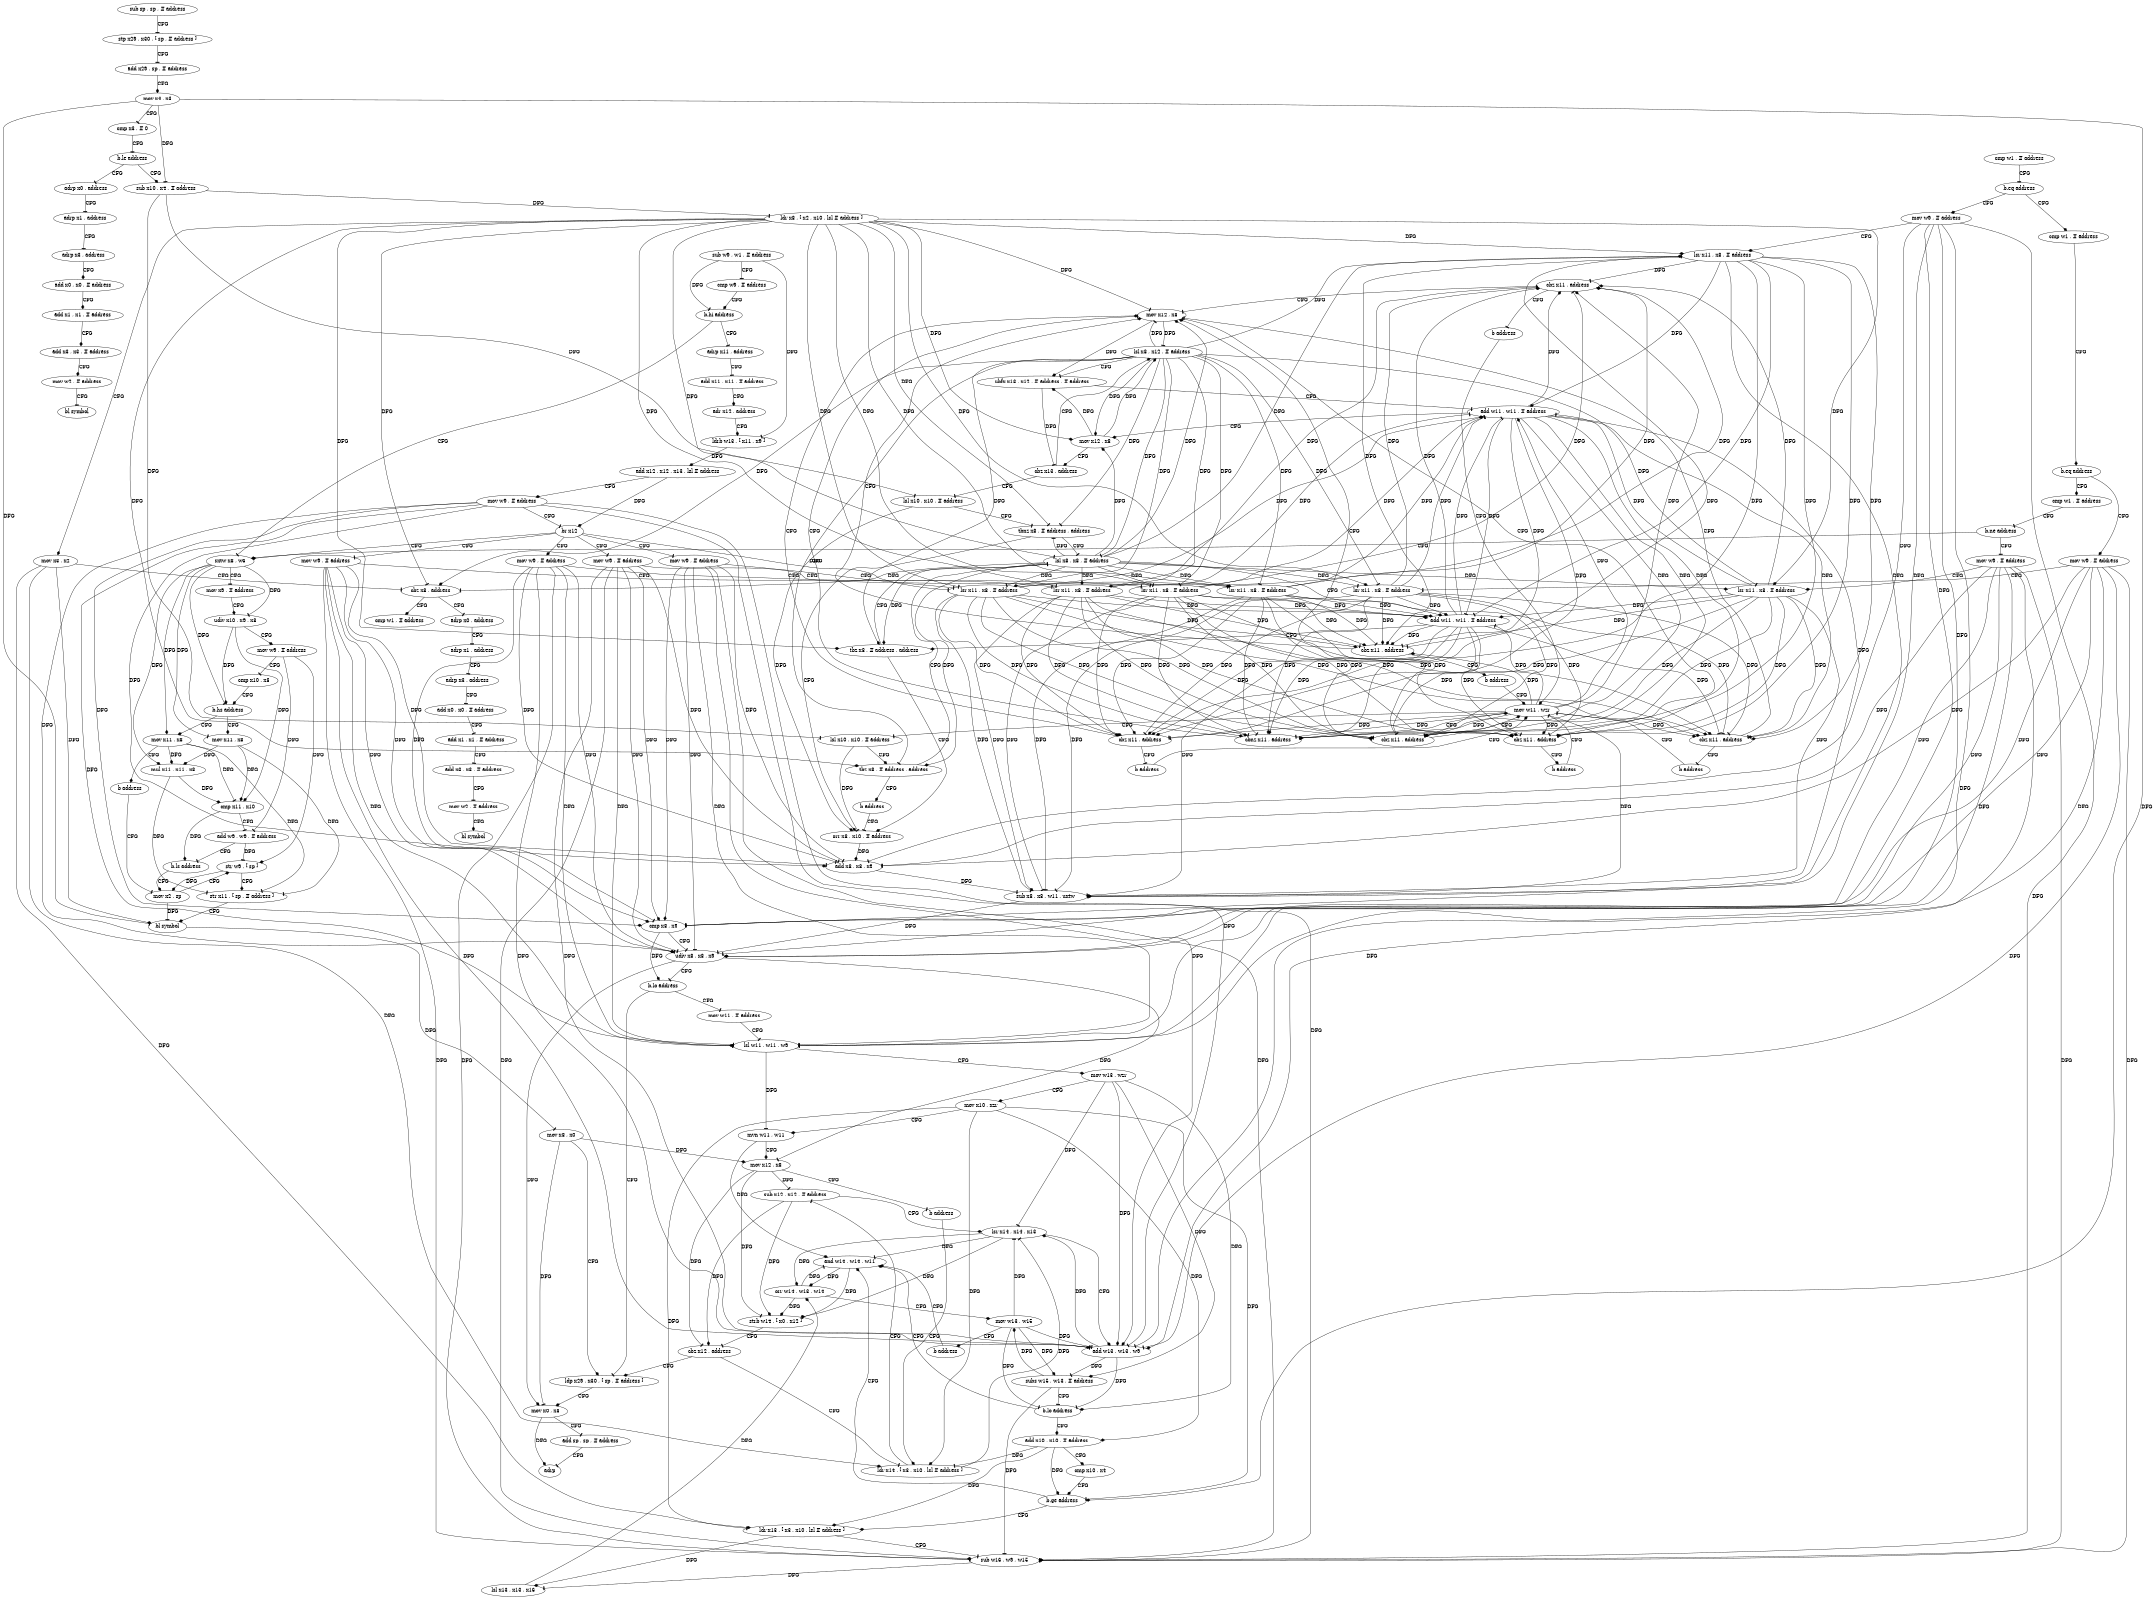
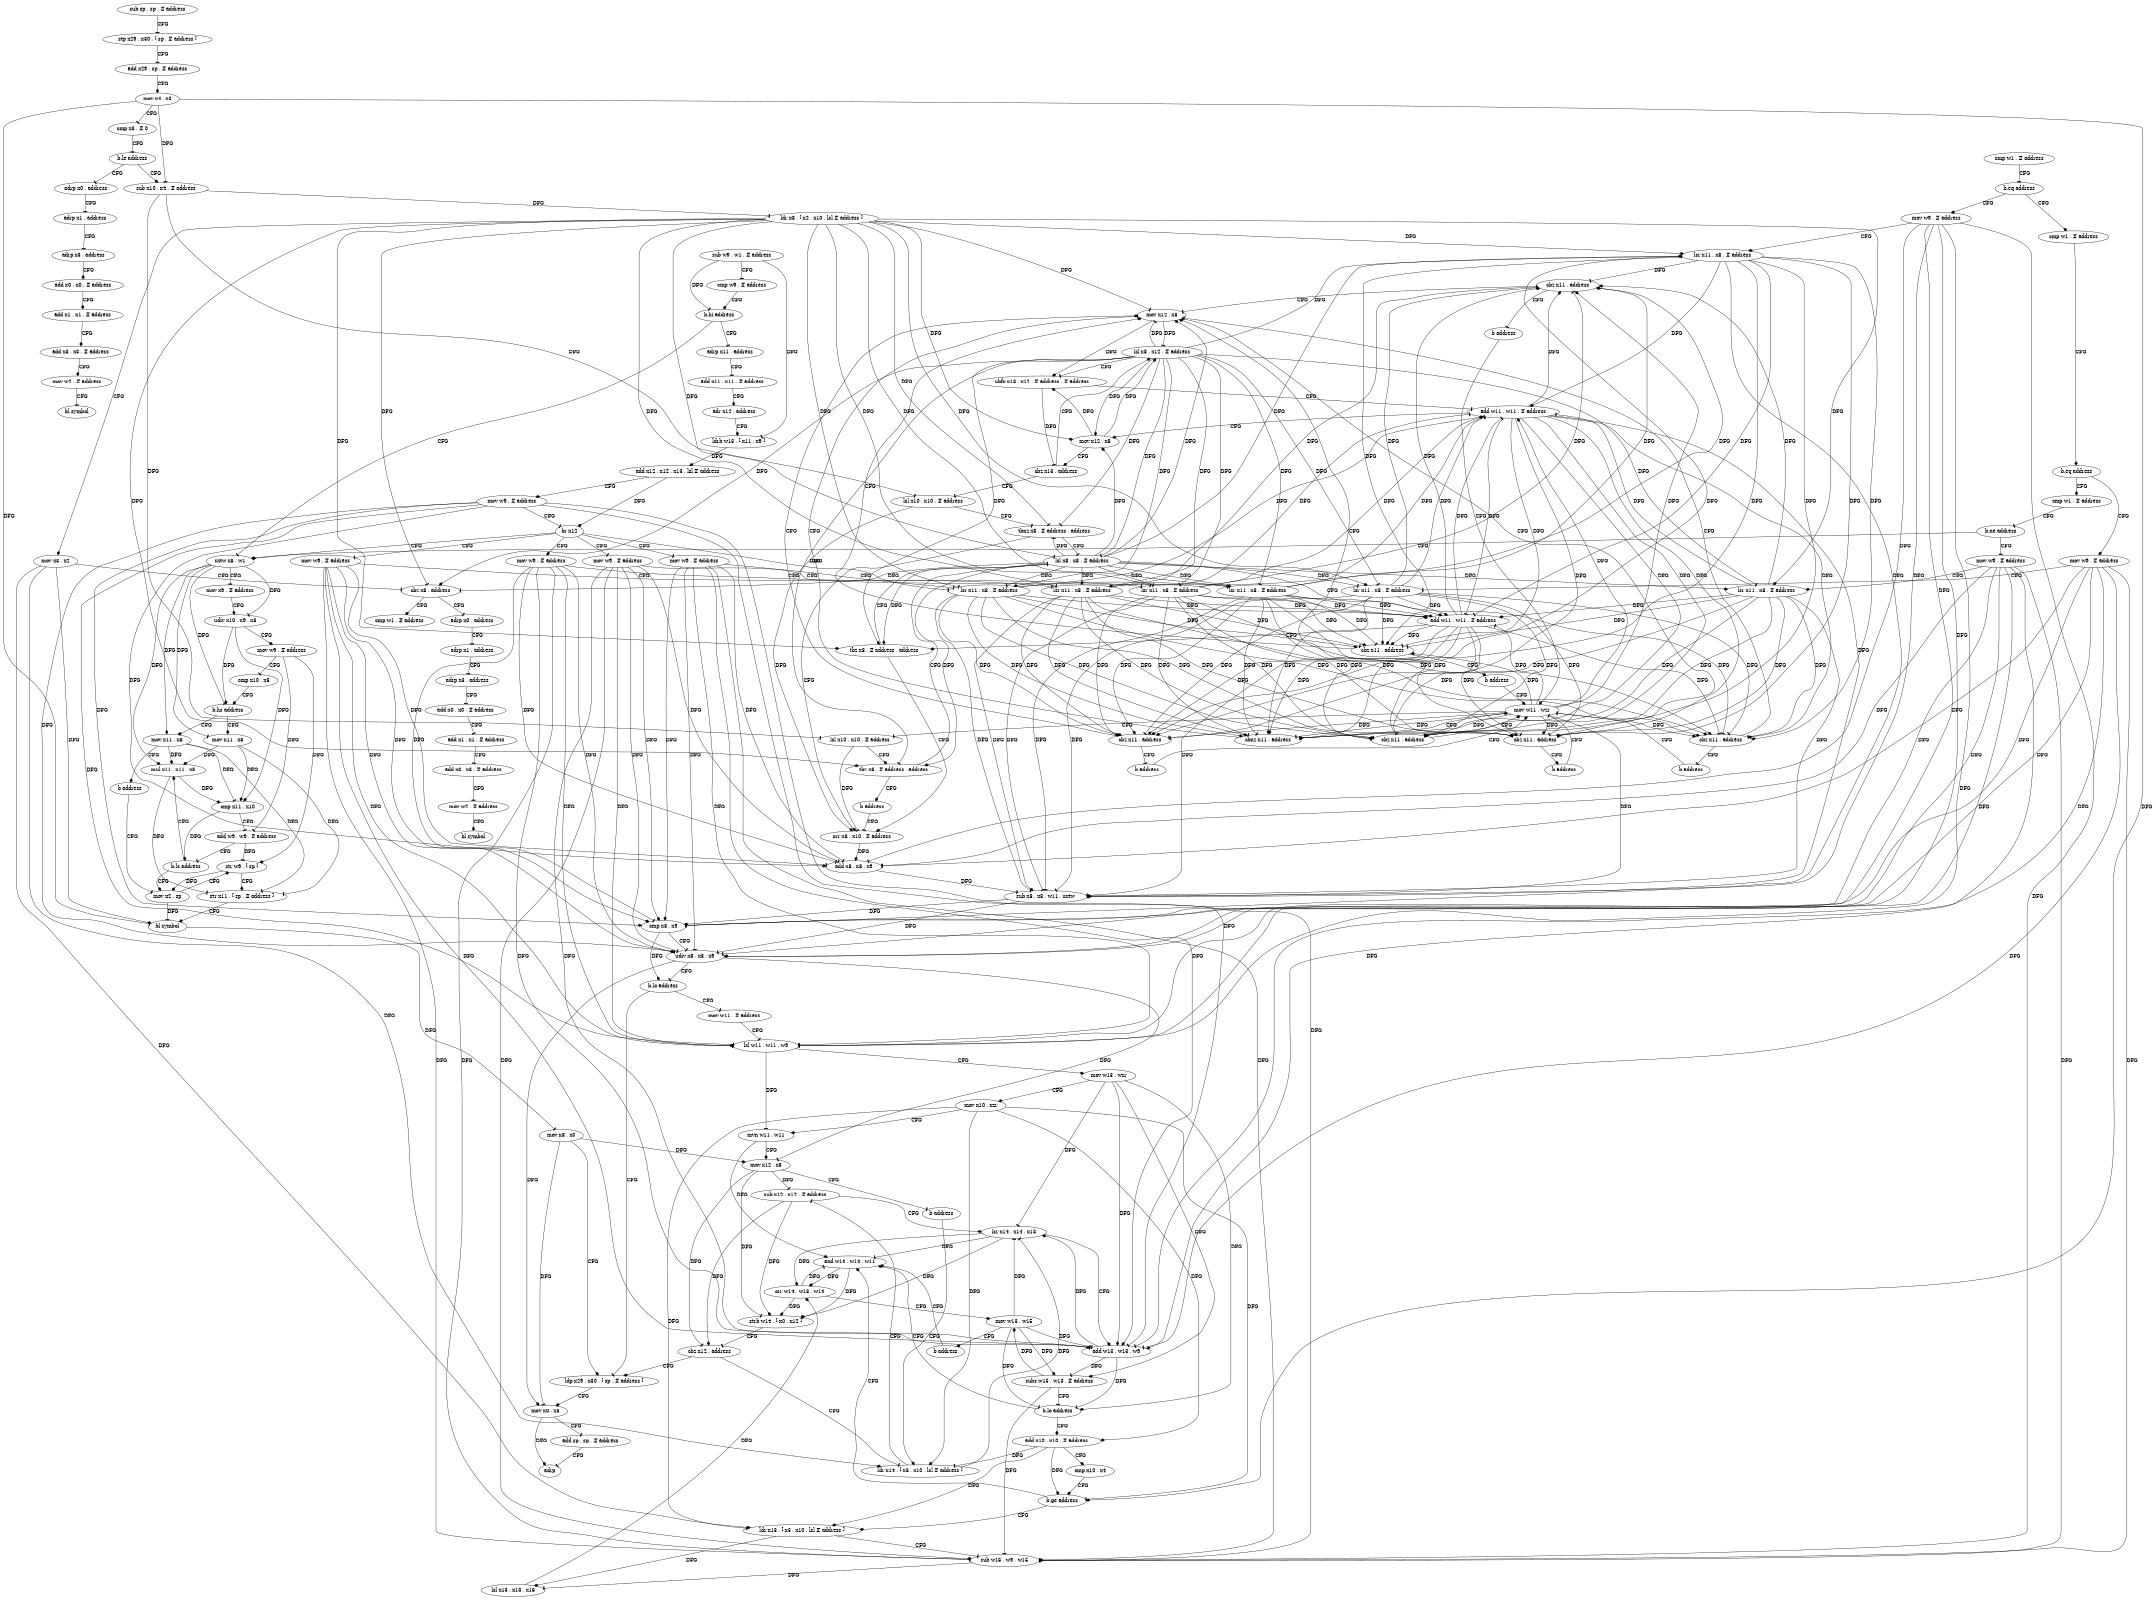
node "sxtw x8 , w6": label "sxtw x8 , w6" -> "sxtw x8 , w1"
edge "b.ls address" -> "mul x11 , x11 , x8": added, label "CFG"
edge "sub x8 , x8 , w11 , uxtw" -> "cmp x8 , x9": added, label "DFG"
